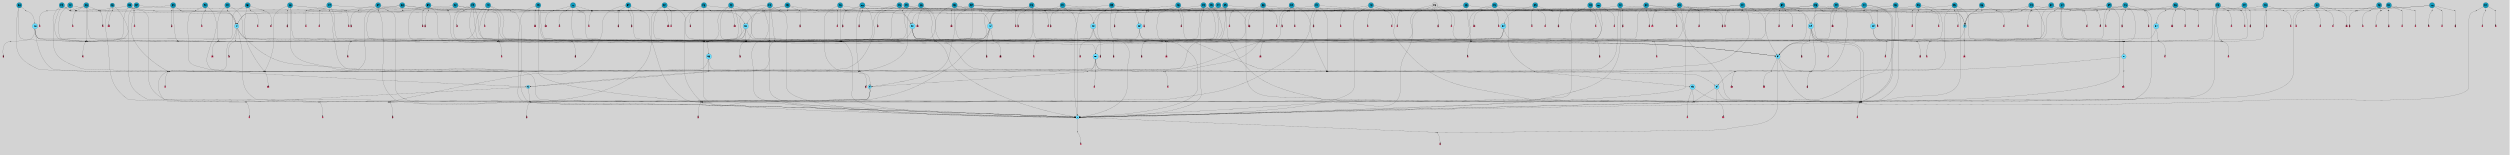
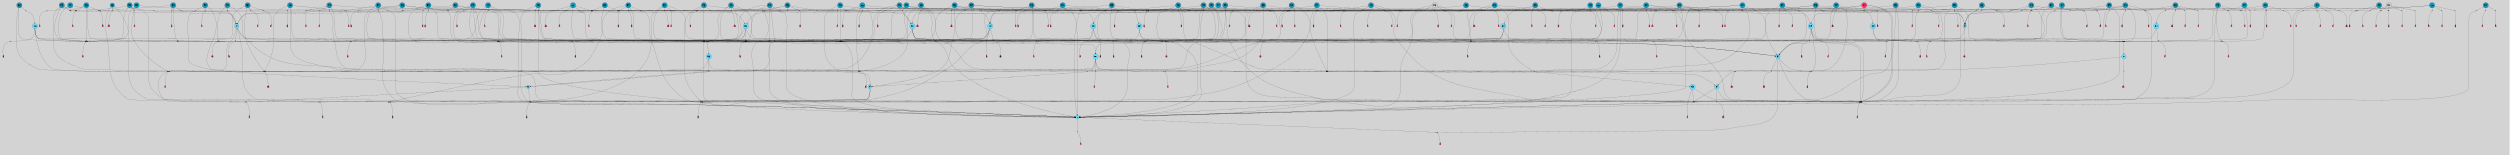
node "T333": added
node "T411": fillcolor #1199bb -> #ff3366
node "T212": fillcolor #1199bb -> #cccccc
